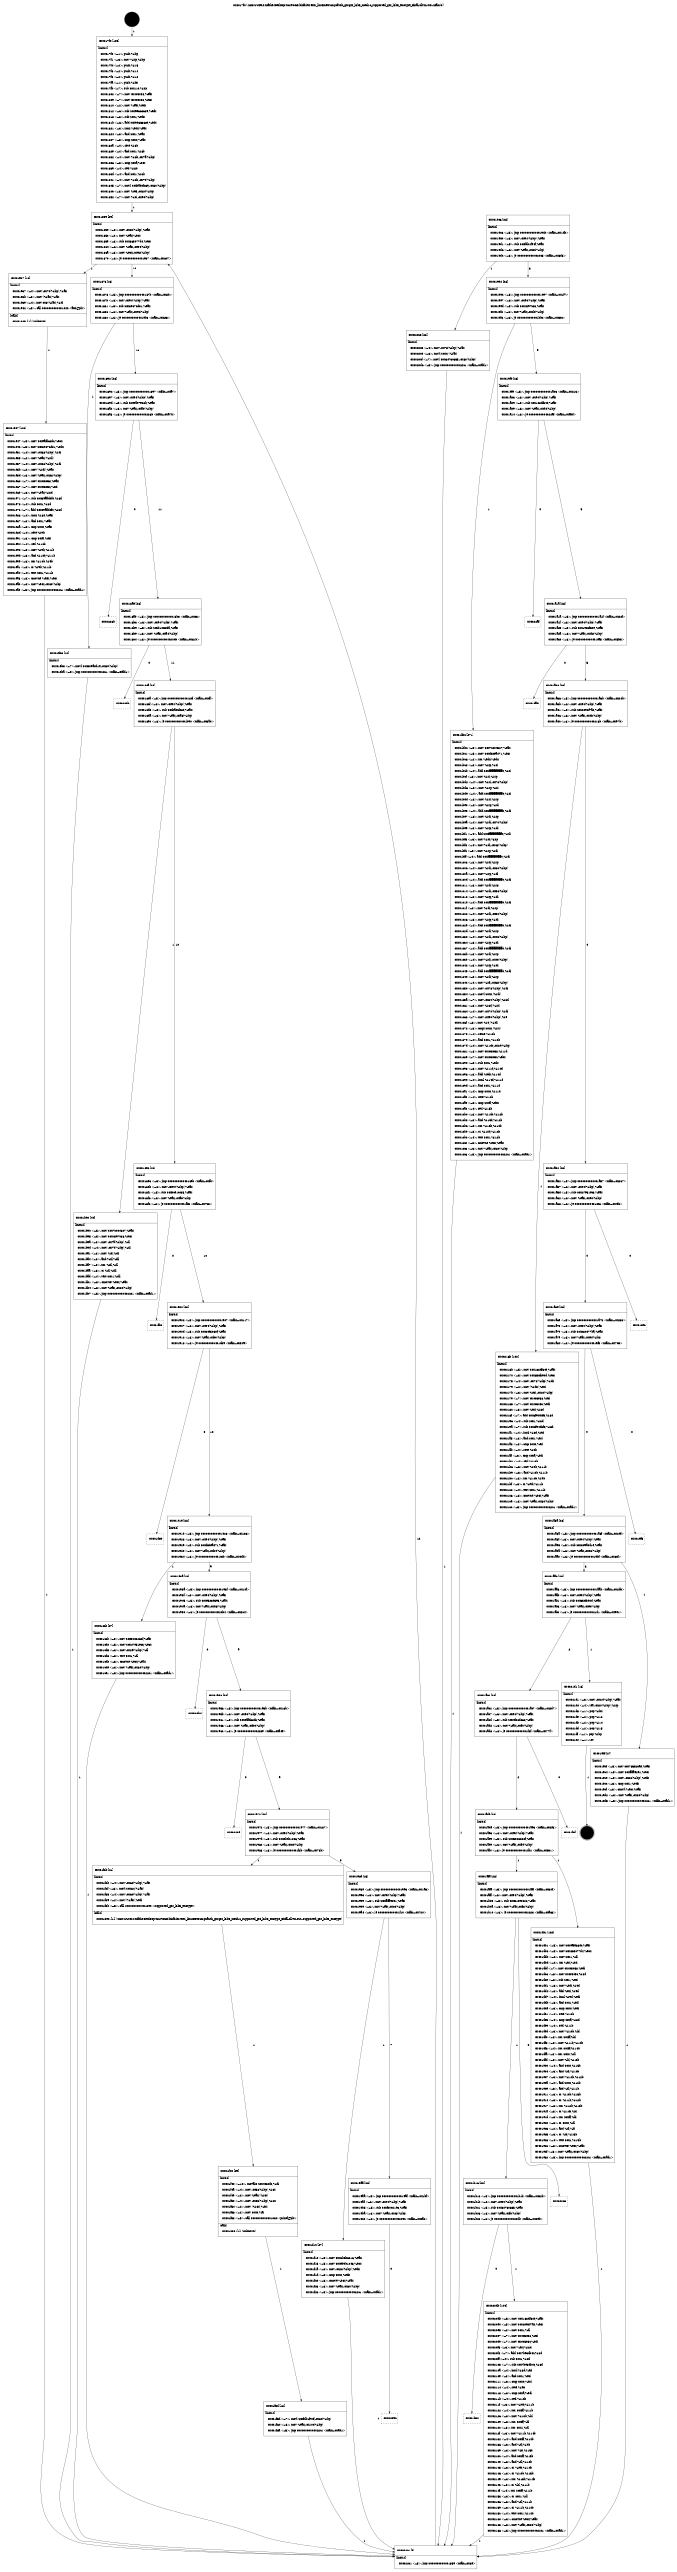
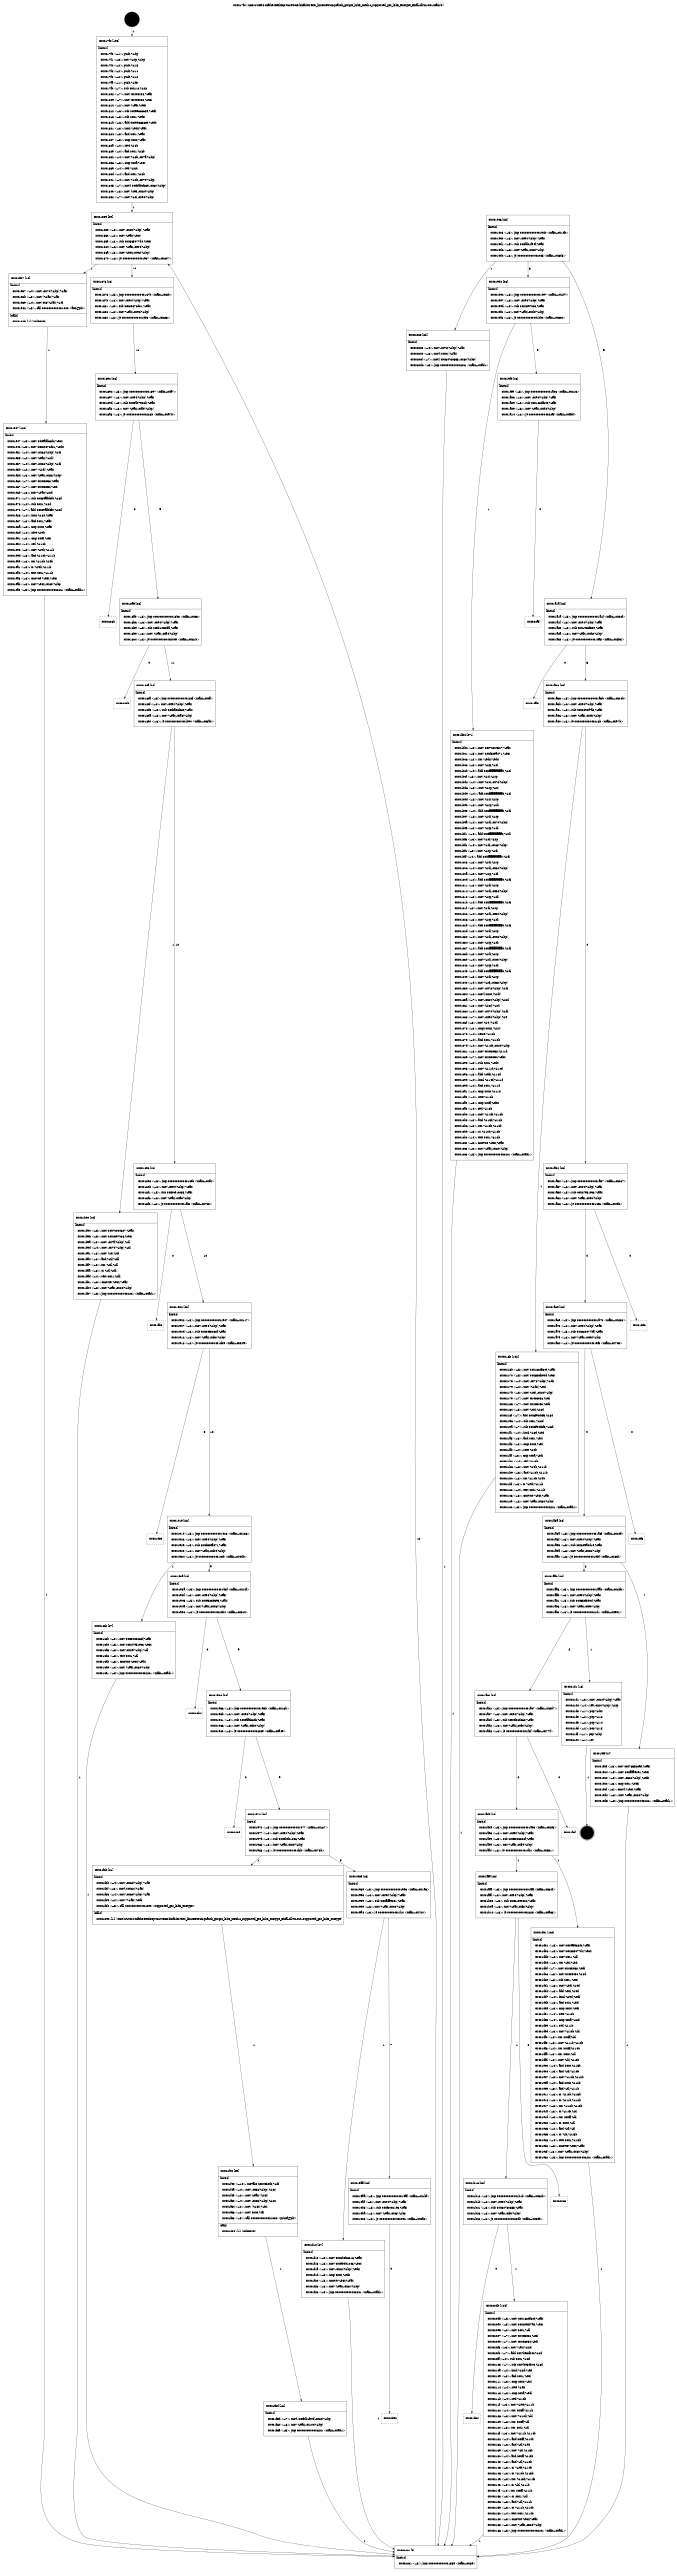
edge "0x401892 [28]" -> "0x4018ae [28]": label " 11" -> " 9"
edge "0x4019fe [28]" -> "0x401a1a [28]": now "0x4019c6 [28]" -> "0x401a1a [28]"
node "0x401eb3 [12]": removed
